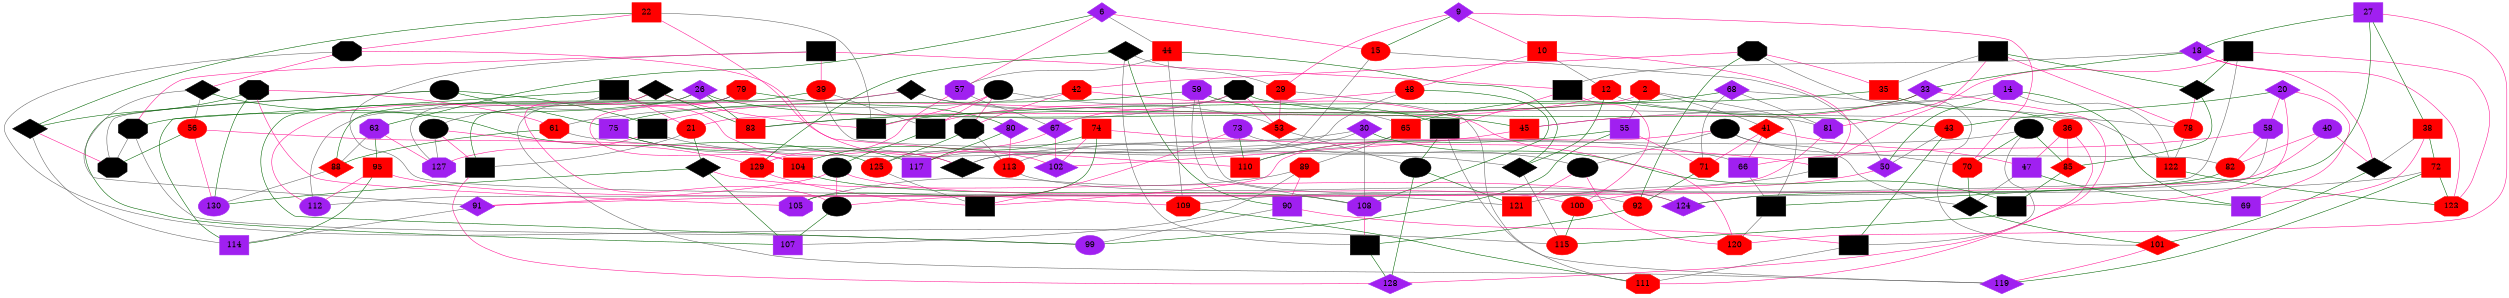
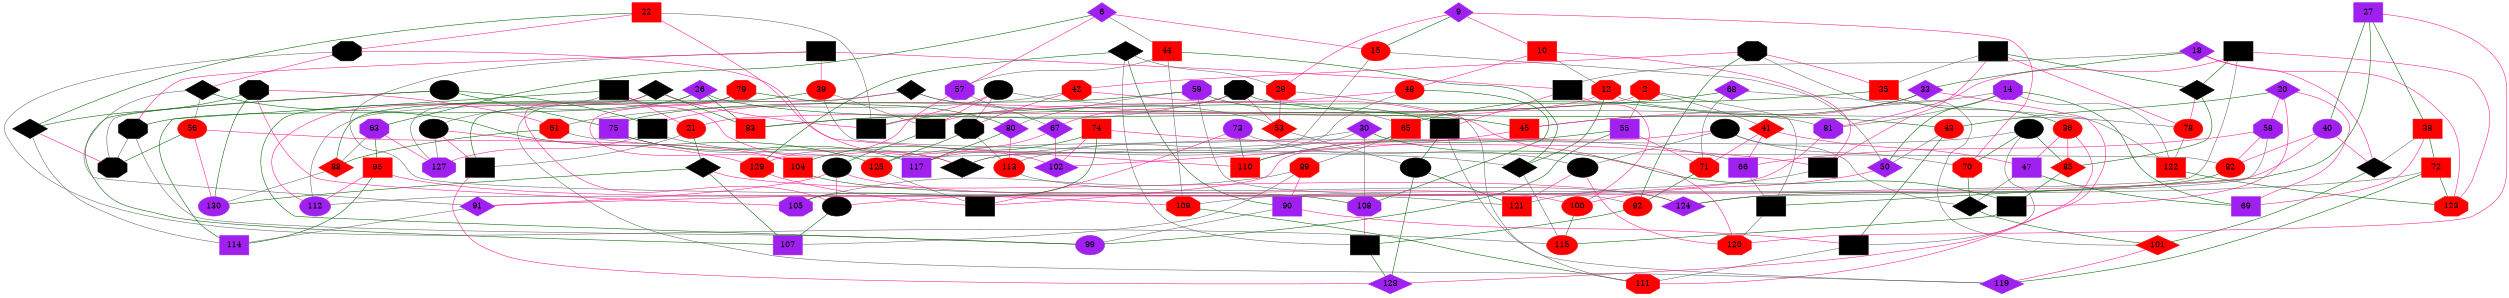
edge "27" -- "18": now "27" -- "40"
edge "68" -- "81": now "14" -- "81"
edge "59" -- "108": now "59" -- "80"
